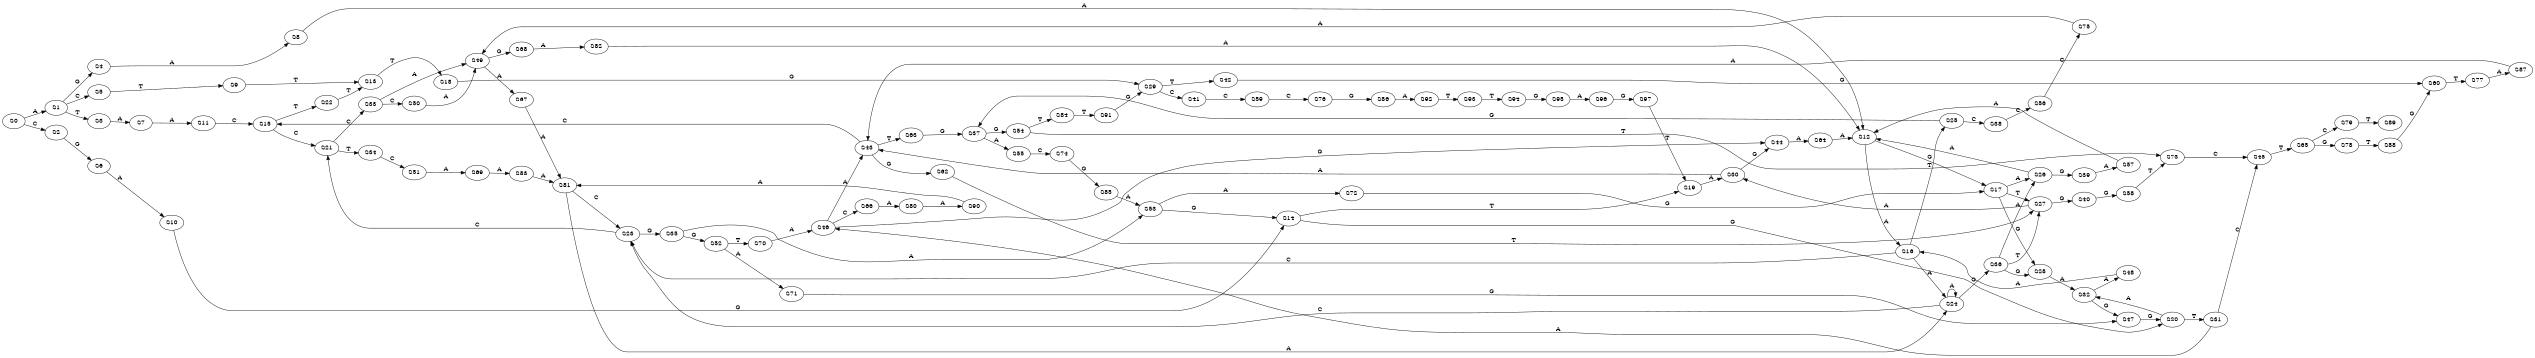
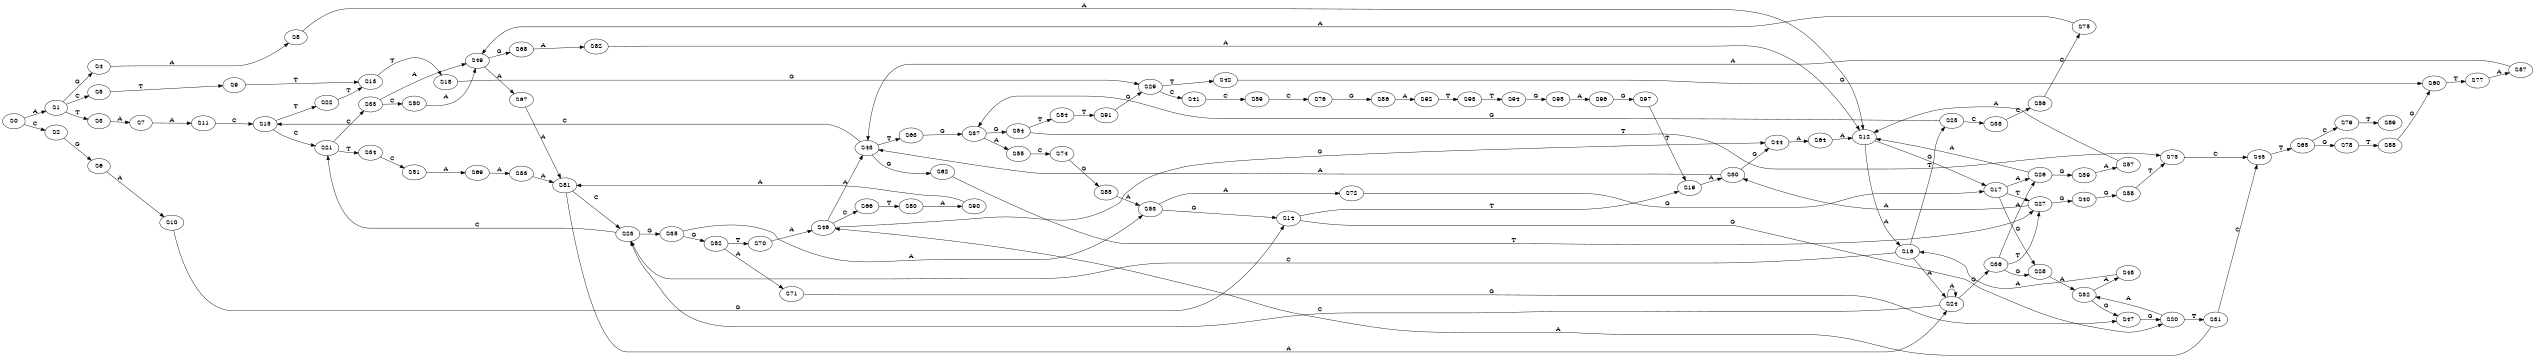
edge "S66" -> "S80": label "A" -> "T"
